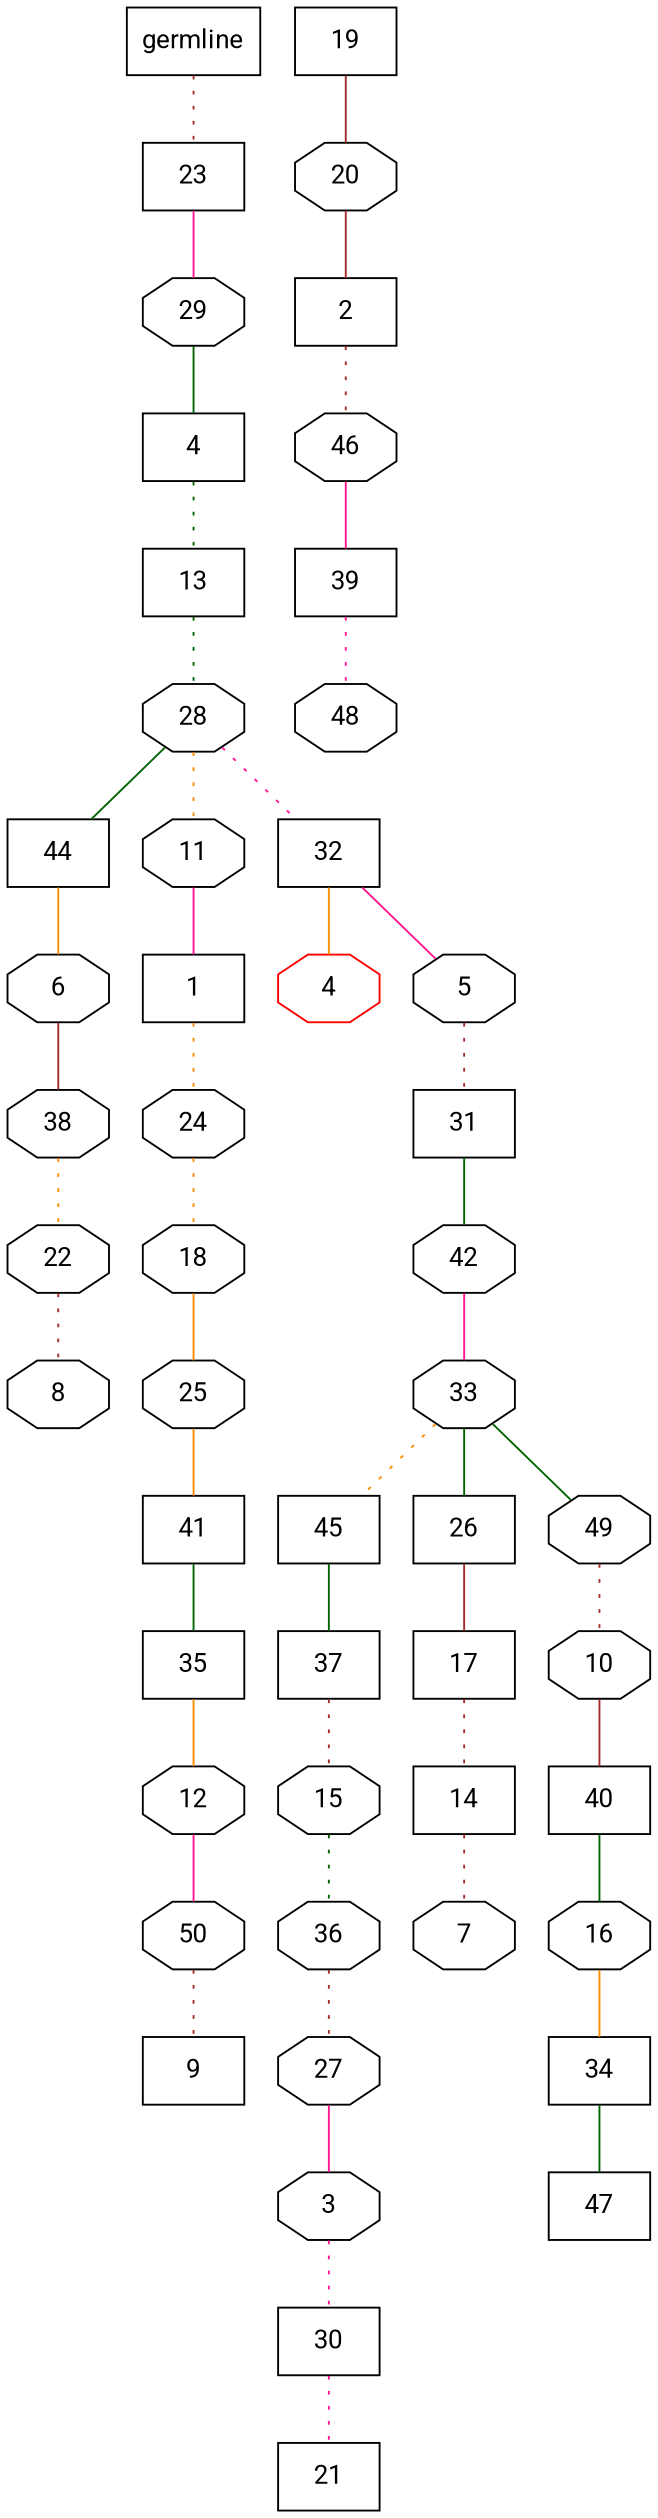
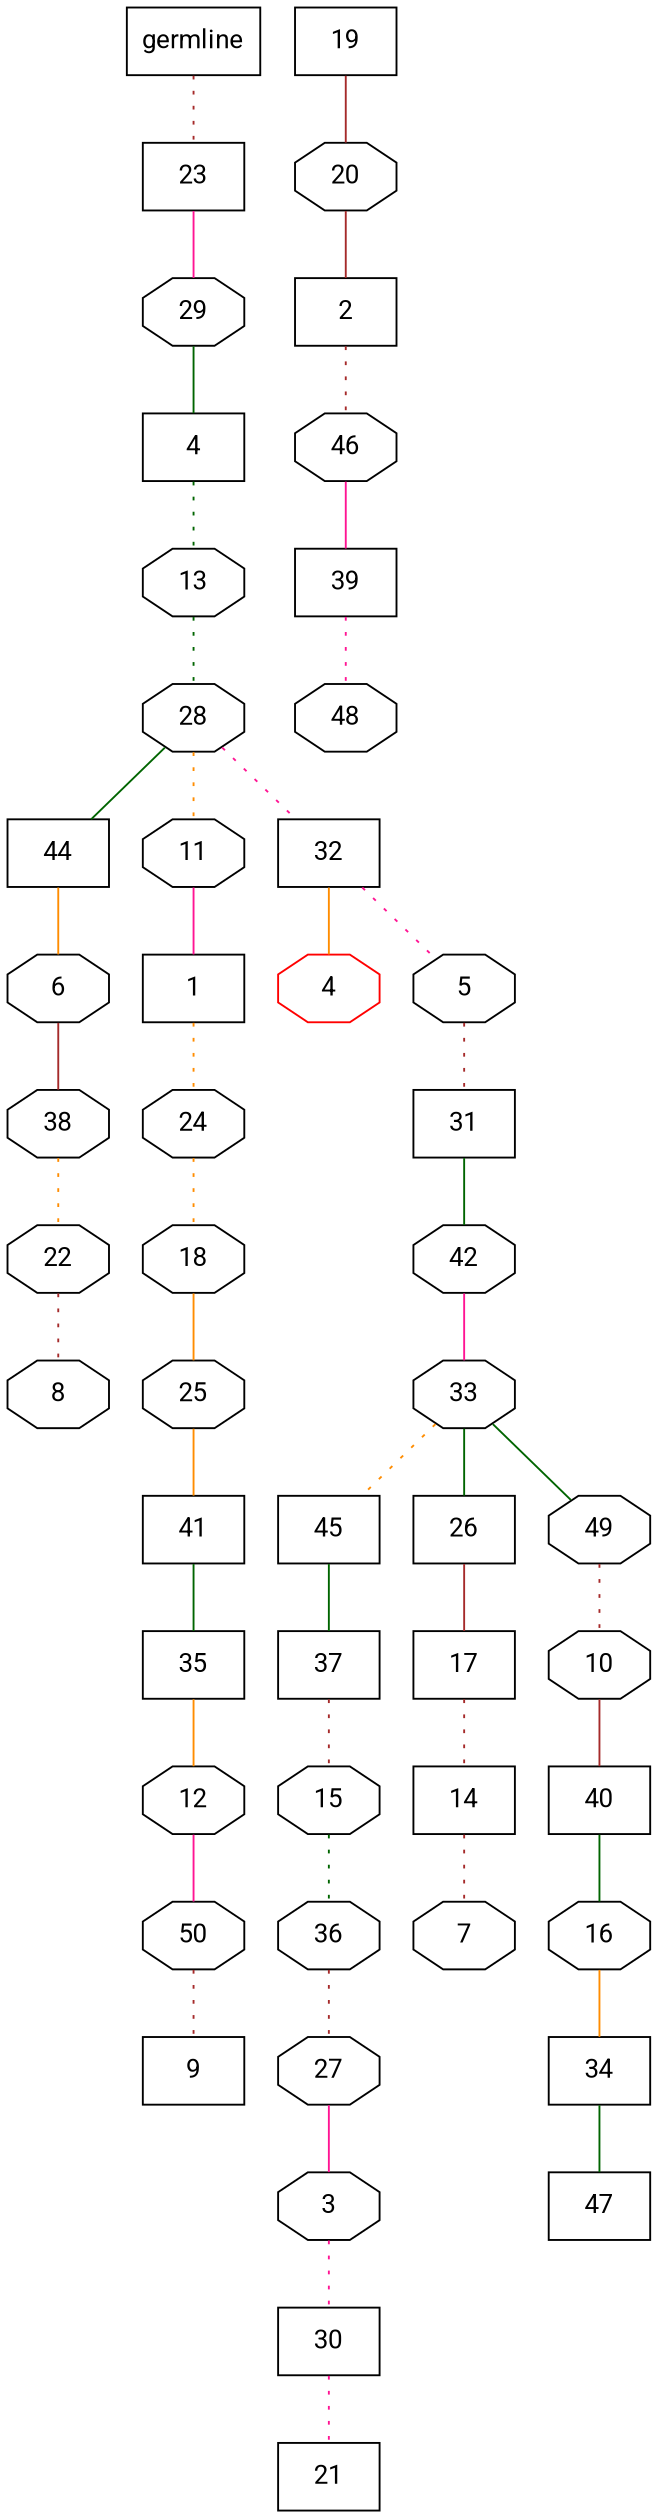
node "13": shape box -> octagon
edge "32" -- "5": style solid -> dotted
